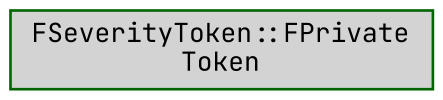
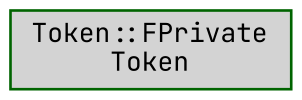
node "FSeverityToken::FPrivate Token": label "FSeverityToken::FPrivate Token" -> "Token::FPrivate Token"
